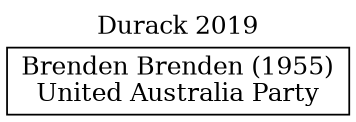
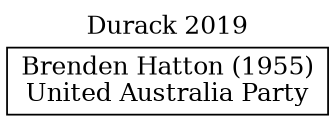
node "Brenden Brenden (1955) United Australia Party": label "Brenden Brenden (1955) United Australia Party" -> "Brenden Hatton (1955) United Australia Party"
